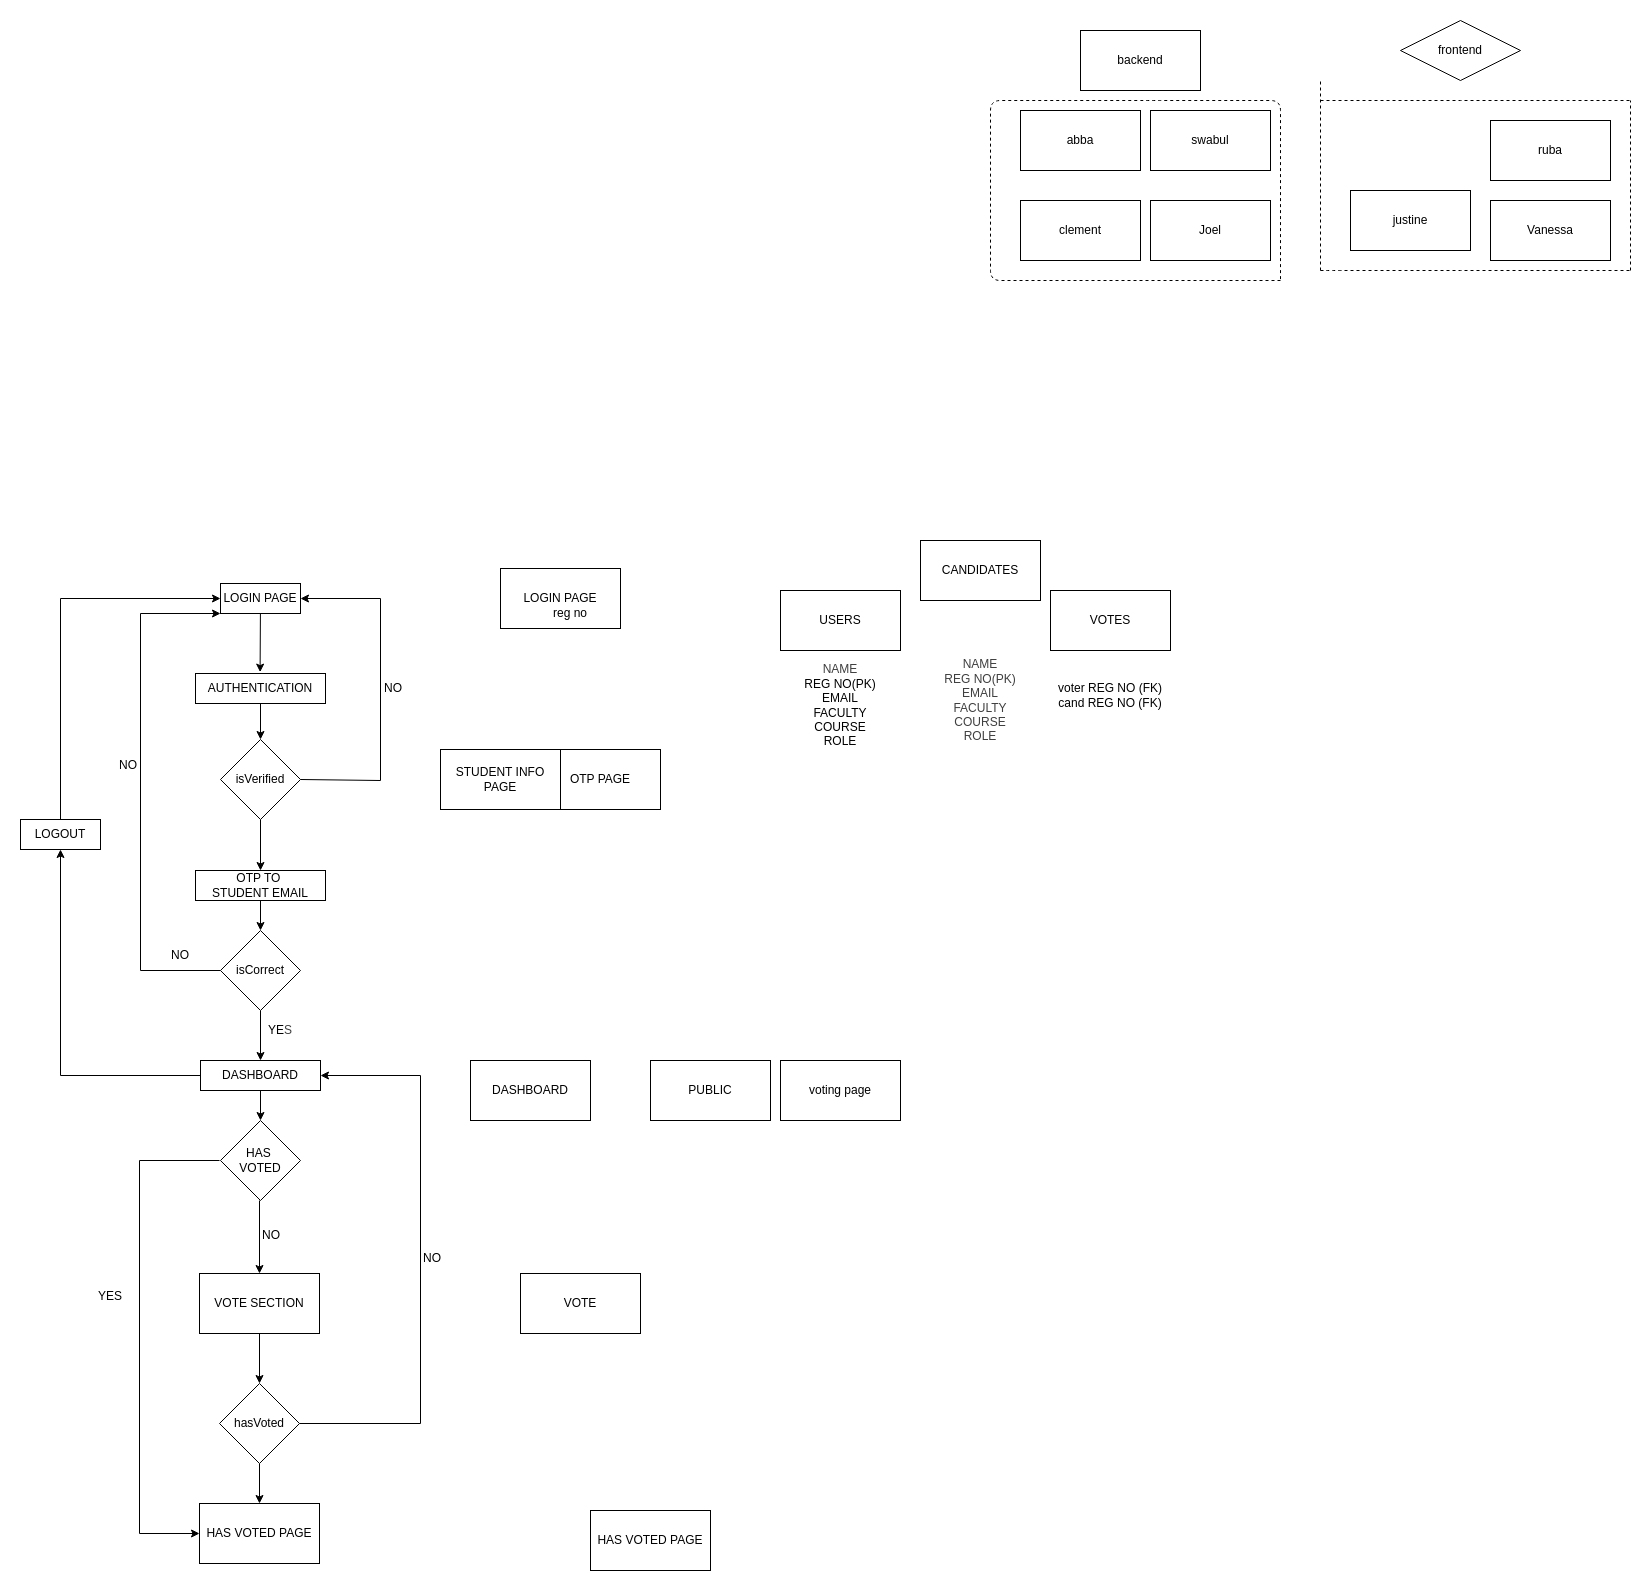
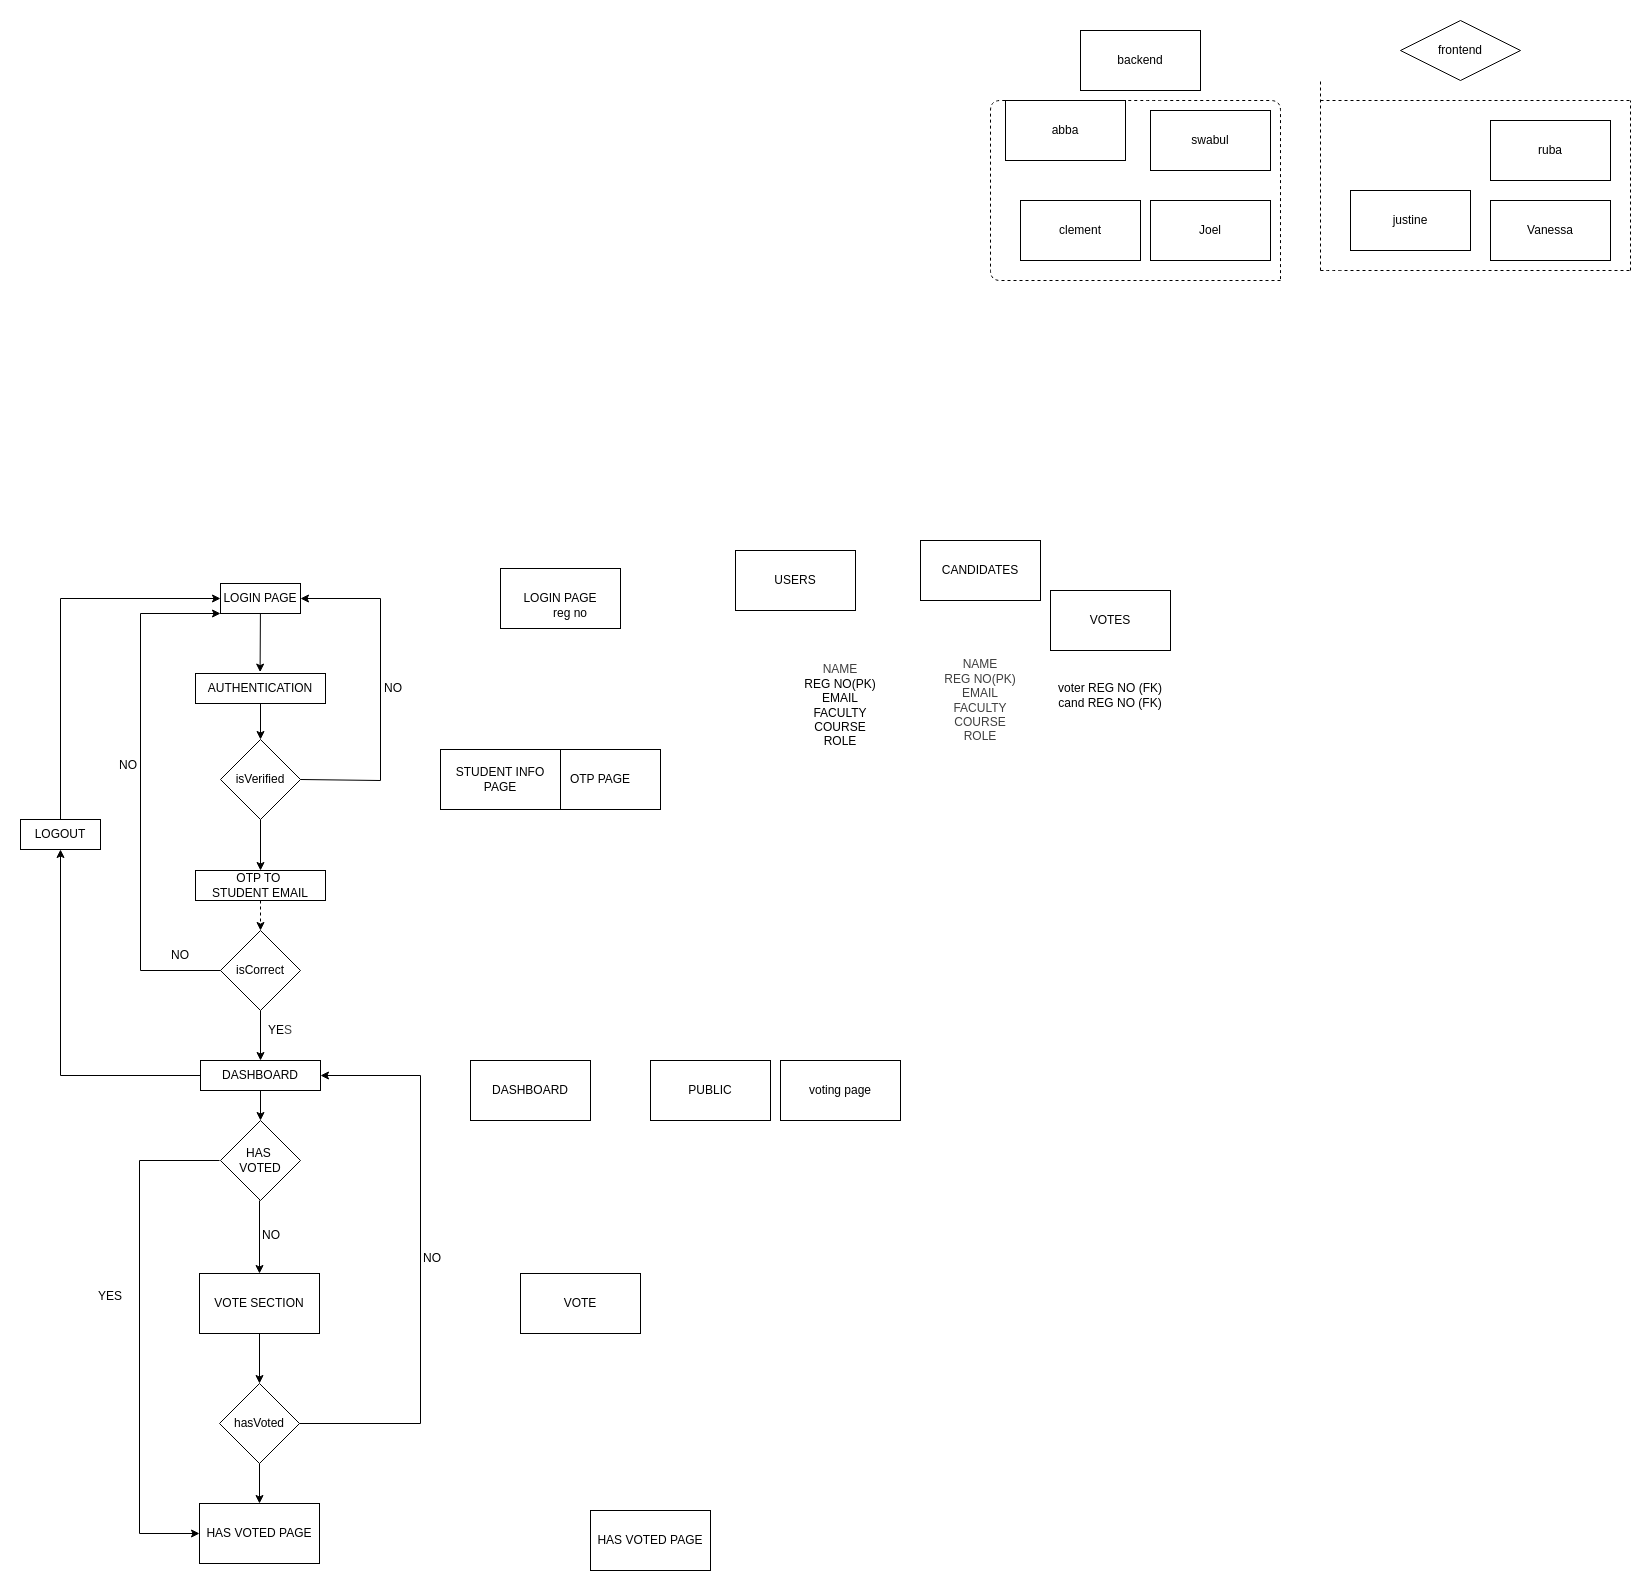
node "abba": moved (1081, 141) -> (1066, 131)
node "USERS": moved (841, 621) -> (796, 581)
edge "OTP TO STUDENT EMAIL" -> "isCorrect": style solid -> dashed
